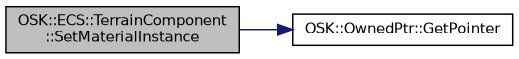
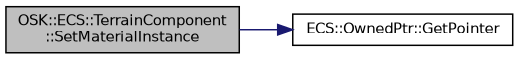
node "OSK::OwnedPtr::GetPointer": label "OSK::OwnedPtr::GetPointer" -> "ECS::OwnedPtr::GetPointer"
